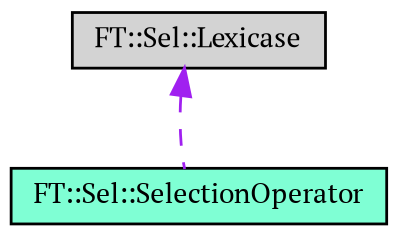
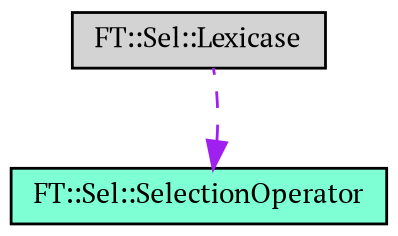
edge "FT::Sel::SelectionOperator" -> "FT::Sel::Lexicase": reversed
